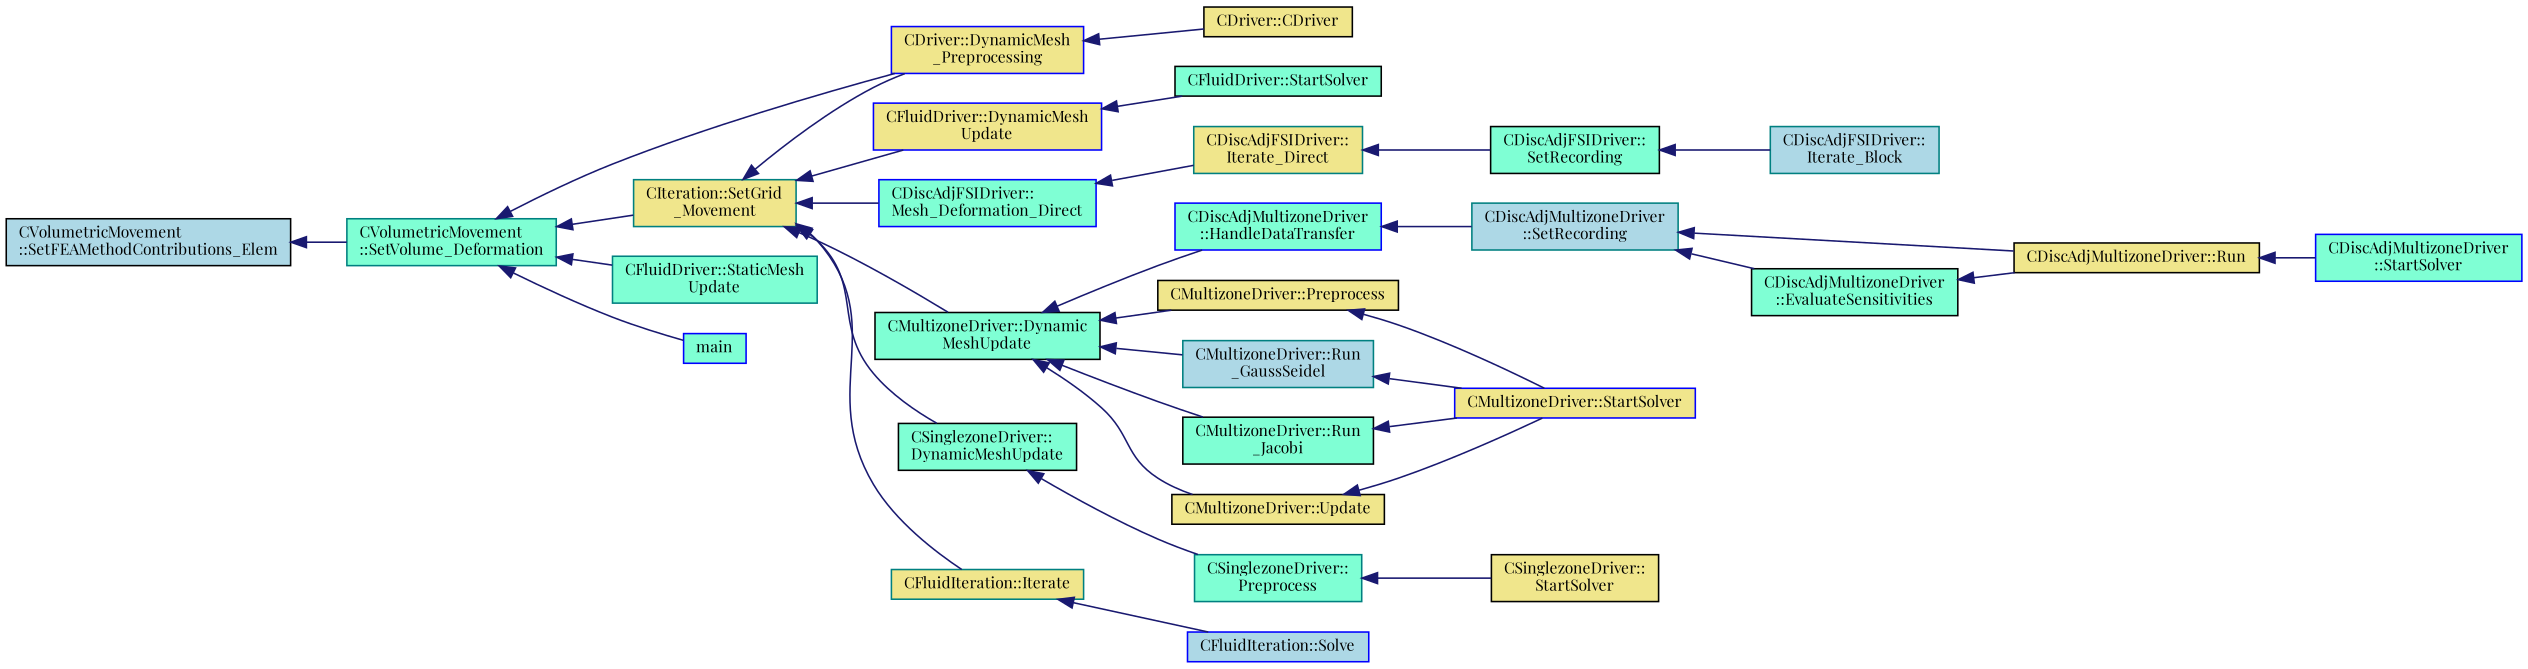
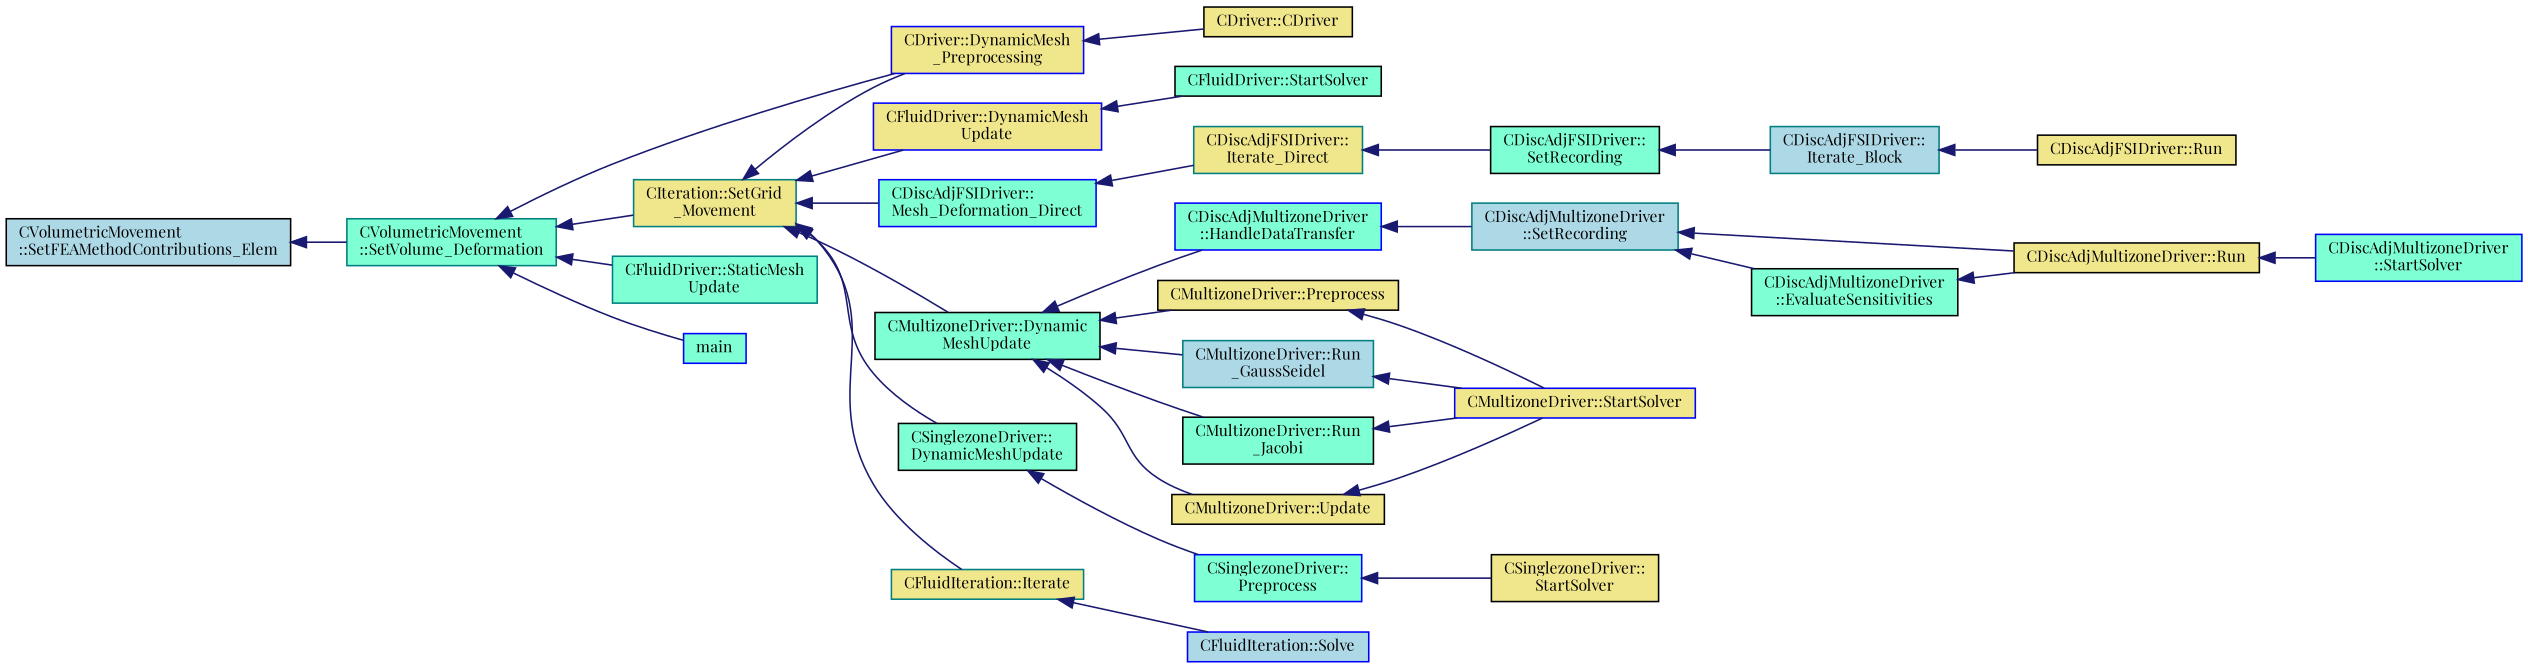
node "CDiscAdjFSIDriver::Run": added
node "CSinglezoneDriver:: Preprocess": color teal -> blue
